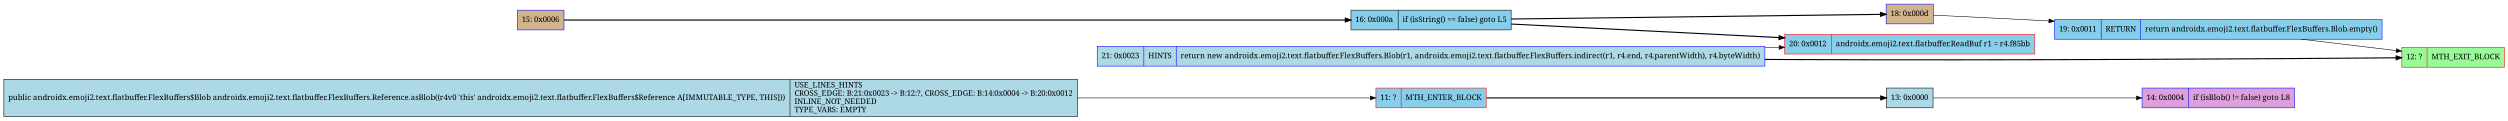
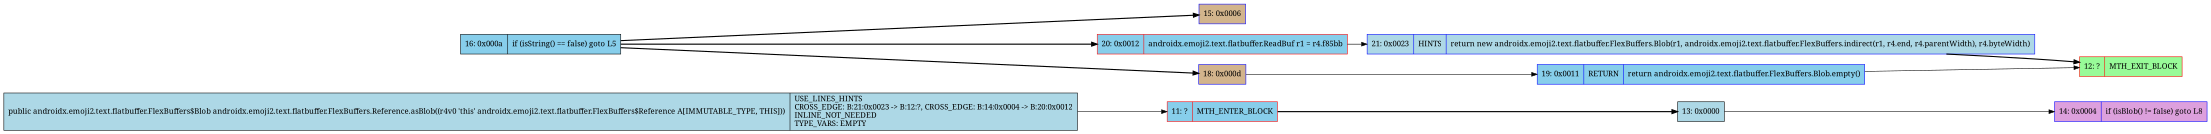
edge "15: 0x0006" -> "16: 0x000a": reversed
edge "21: 0x0023" -> "20: 0x0012": reversed
